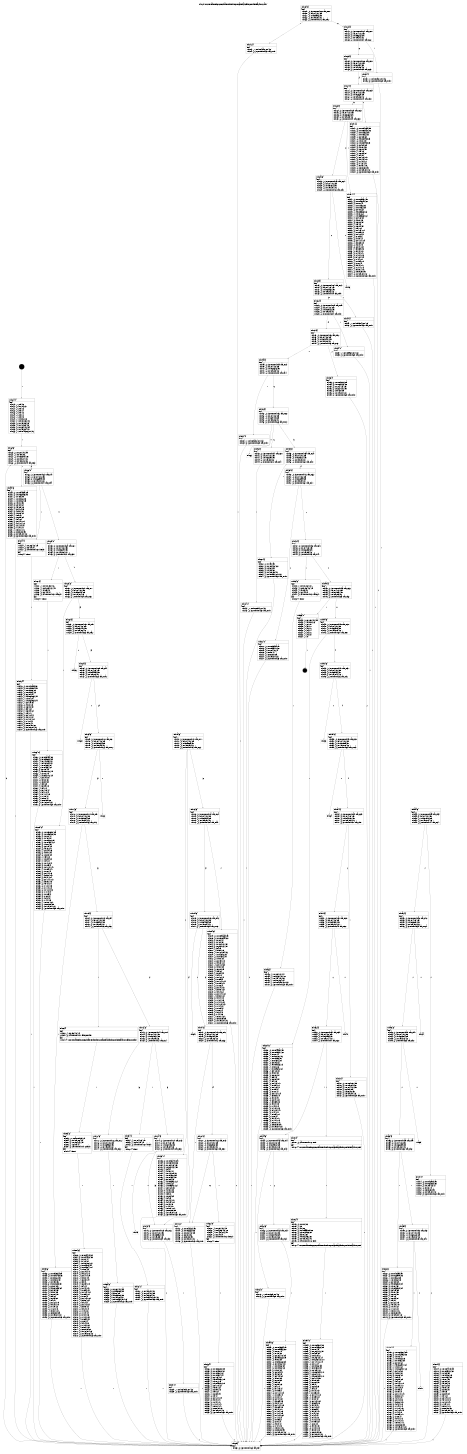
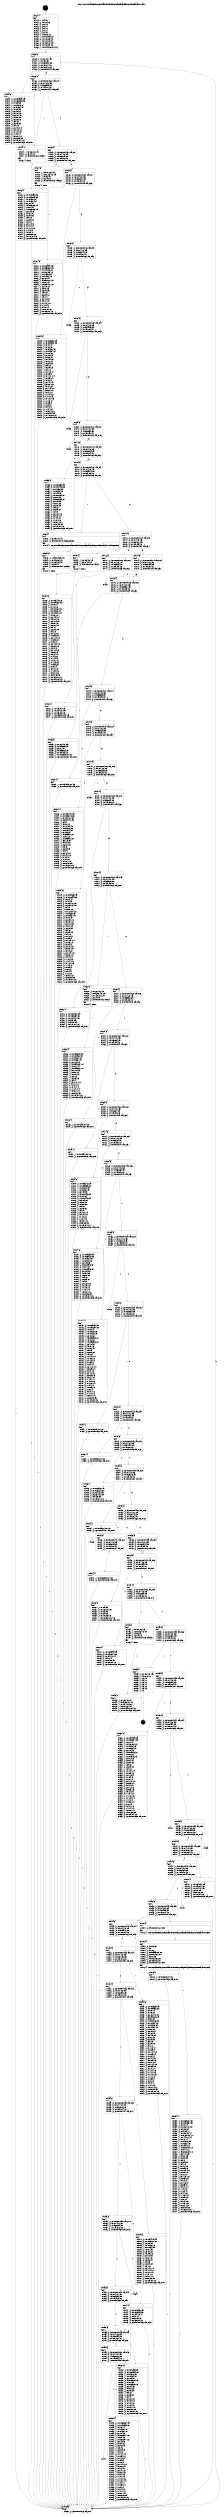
edge "0x4017ac [25]" -> "0x401793 [25]": reversed
node "0x4025f2": removed
edge "0x401810 [25]" -> "0x401b76 [27]": now "0x401810 [25]" -> "0x401829 [25]"
node "0x401cad [88]": added
node "0x401a81 [25]": added
